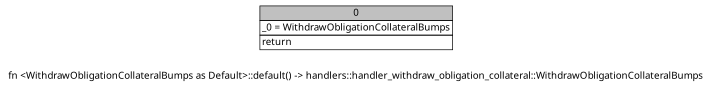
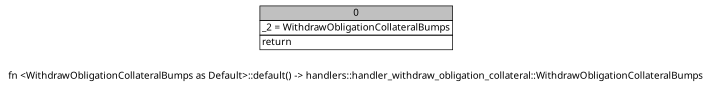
node "0": text "_0 = WithdrawObligationCollateralBumps" -> "_2 = WithdrawObligationCollateralBumps"
